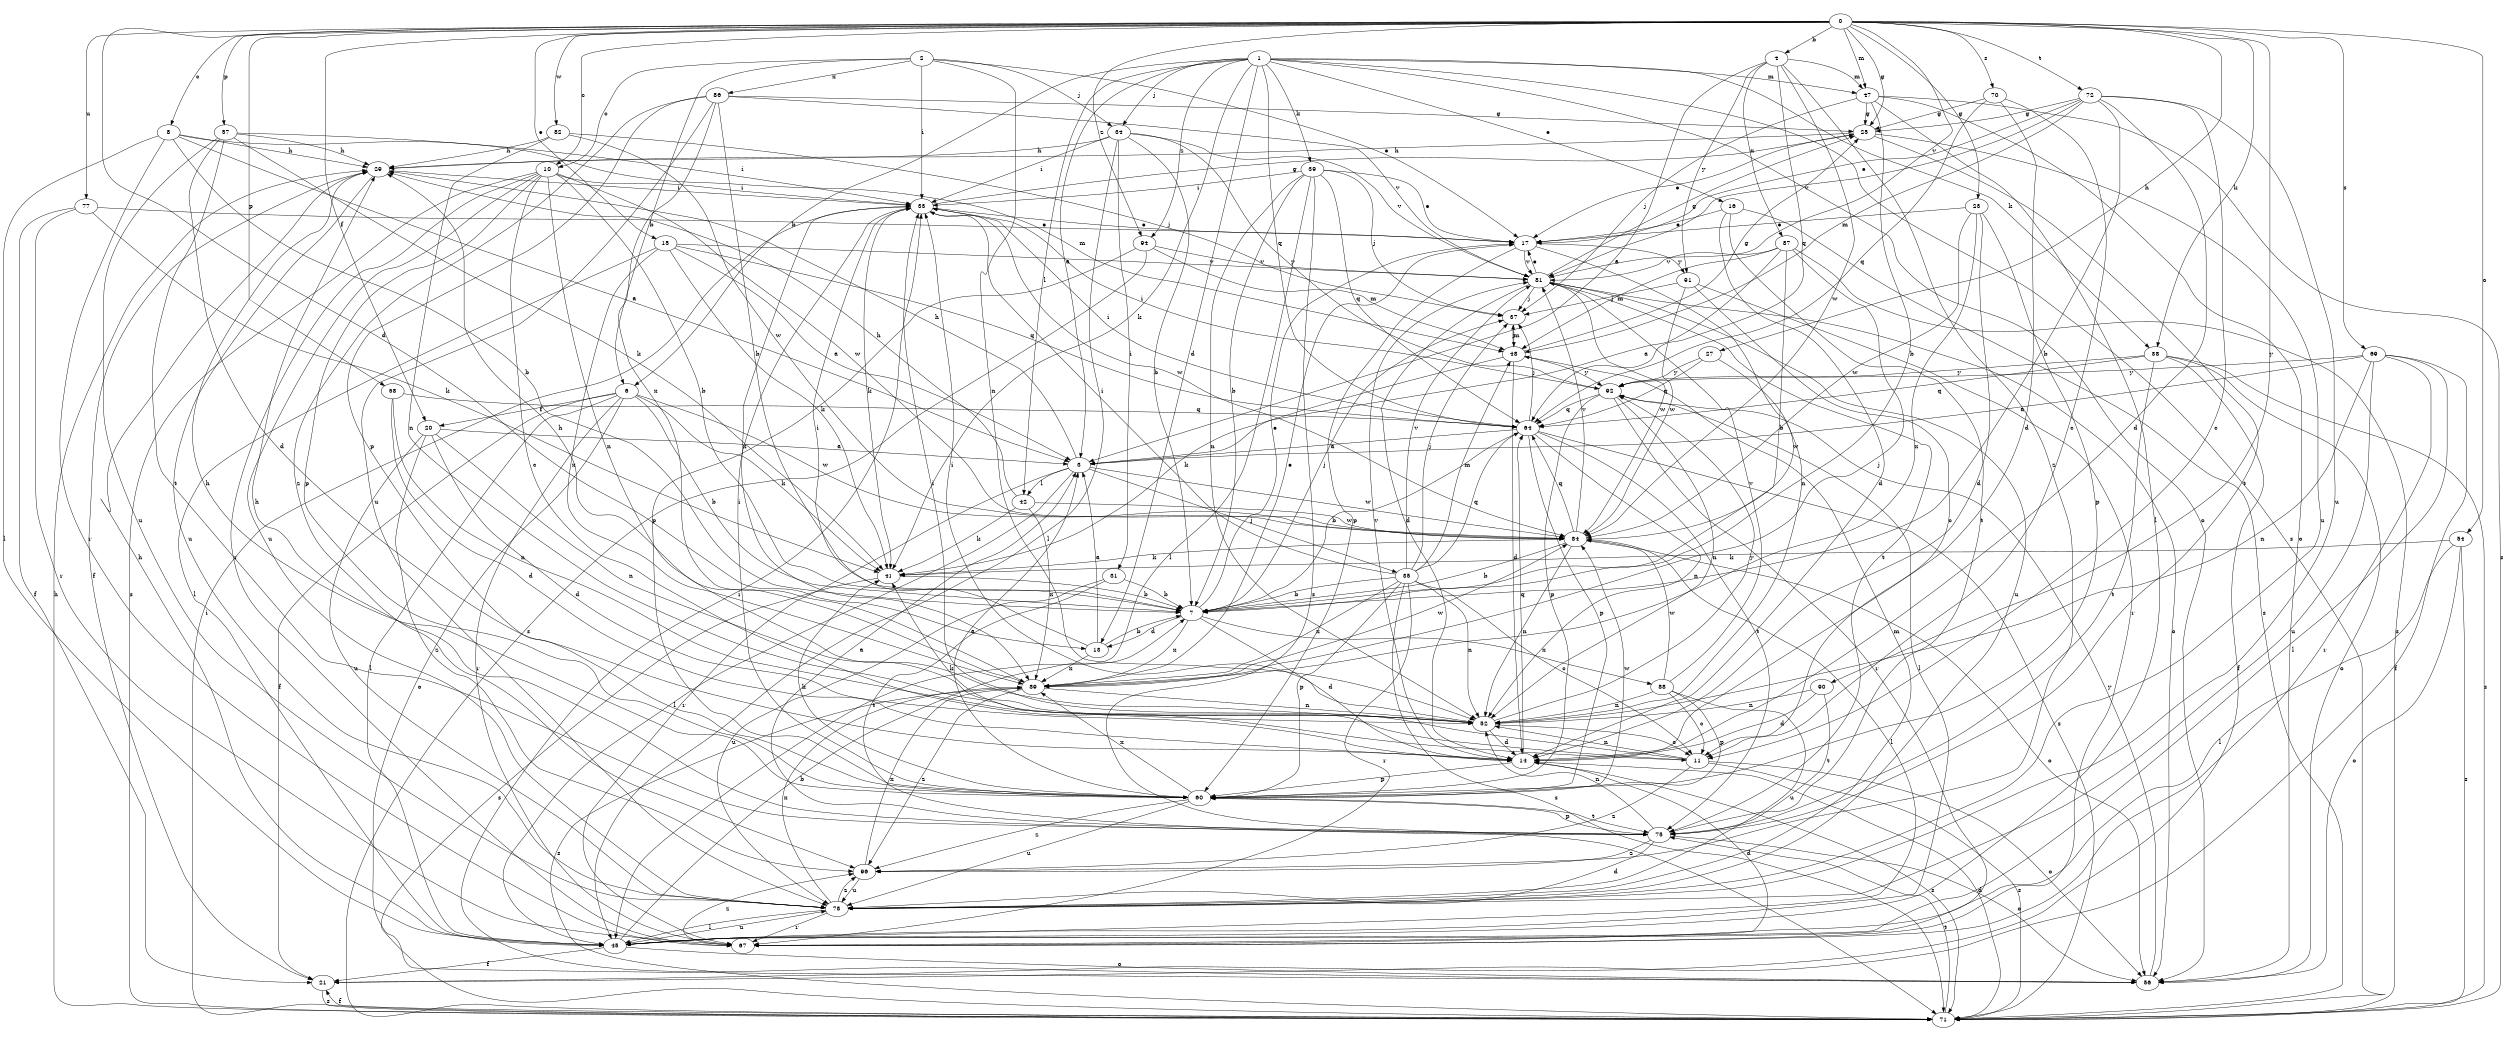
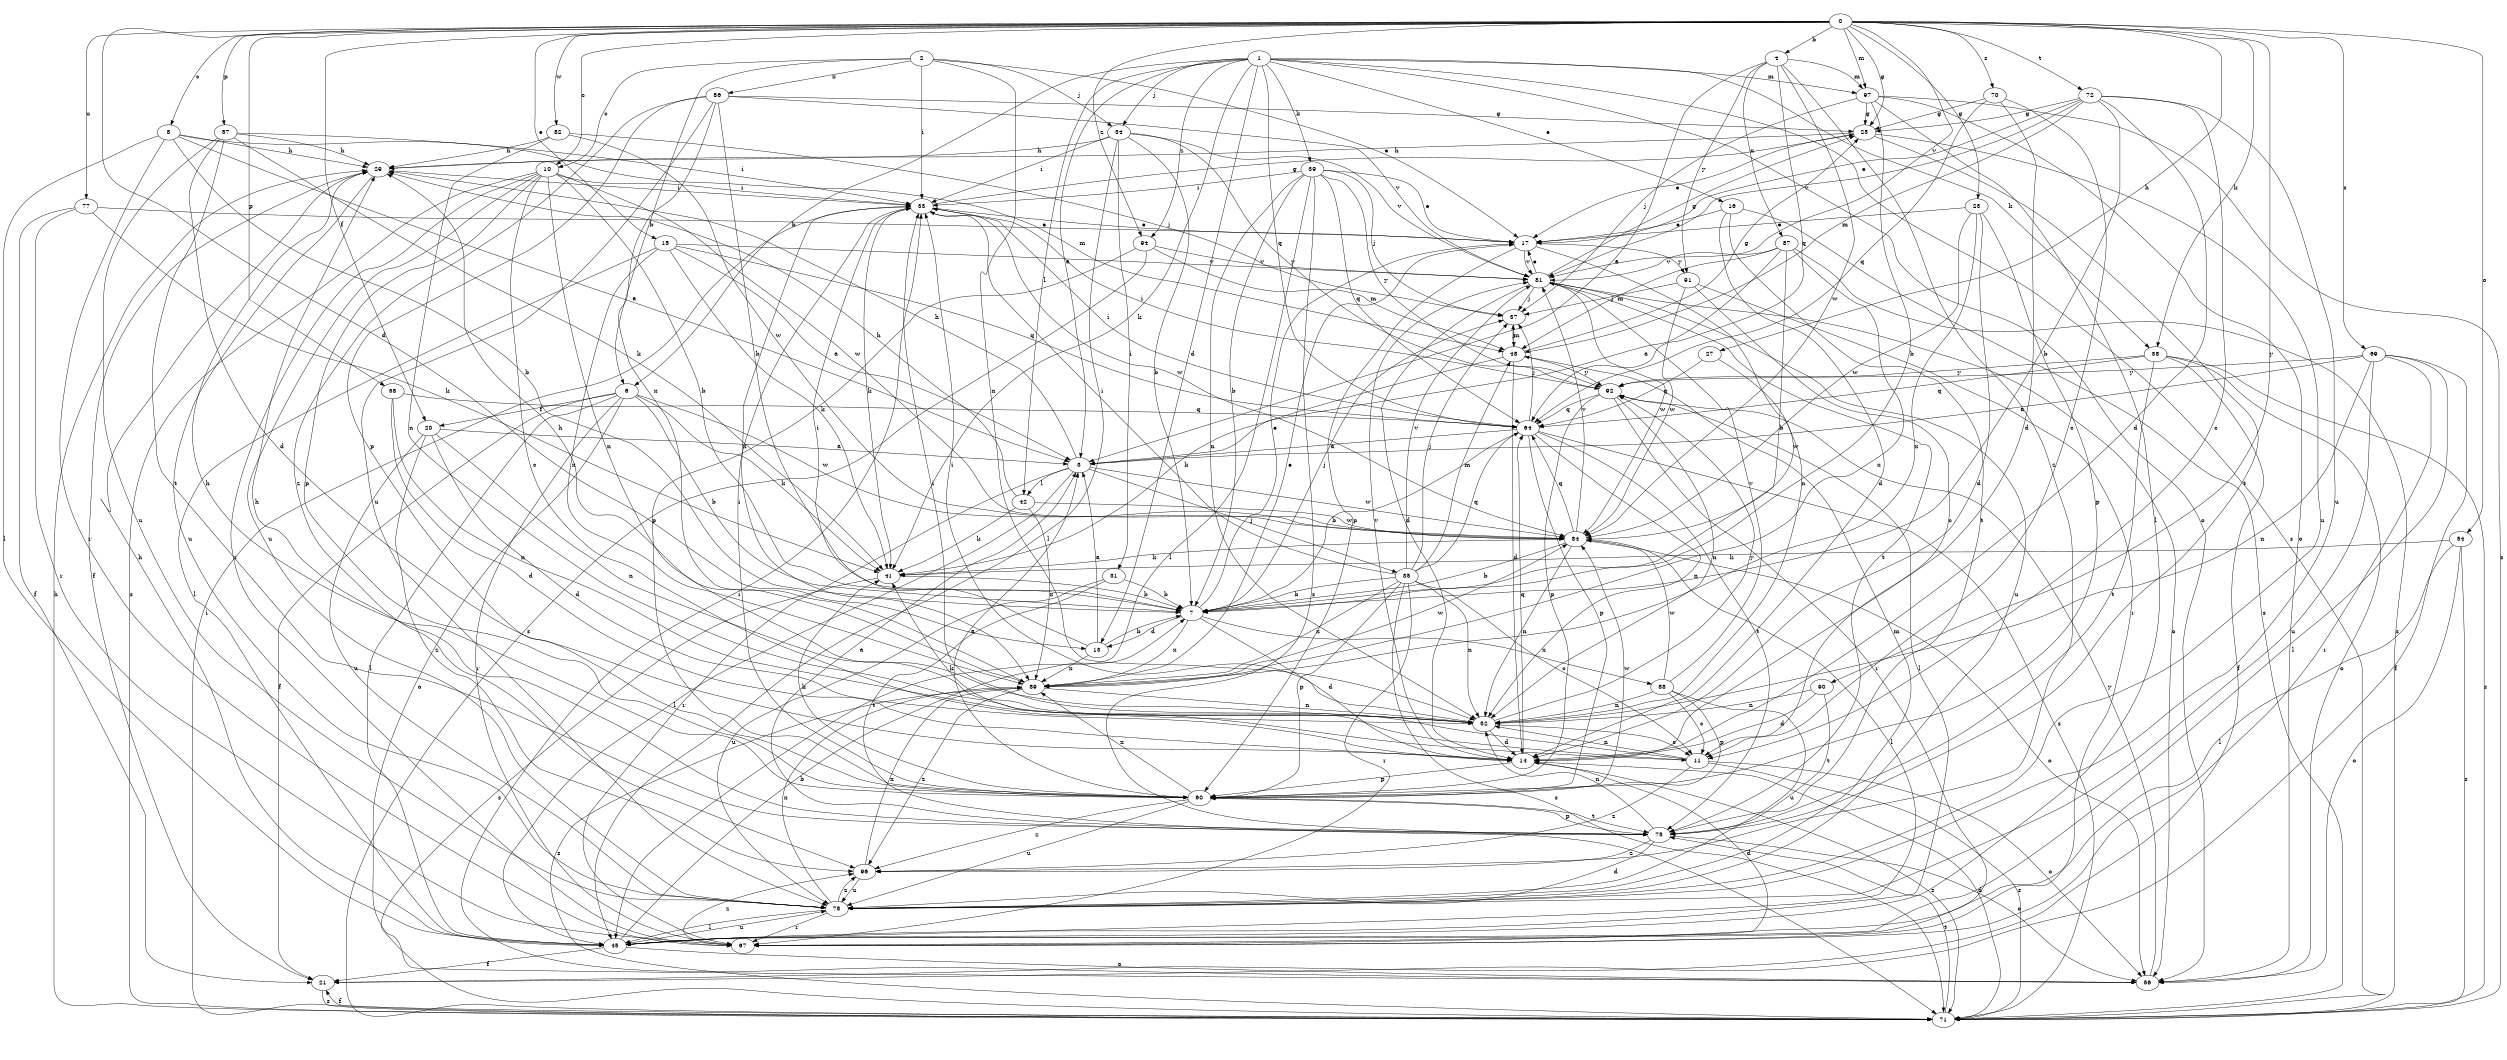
node "47": label "47" -> "97"
edge "27" -> "92": now "39" -> "92"
edge "87" -> "89": label "j" -> "x"
